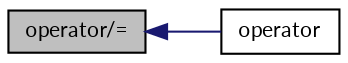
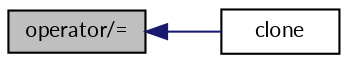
node "operator": label "operator" -> "clone"
